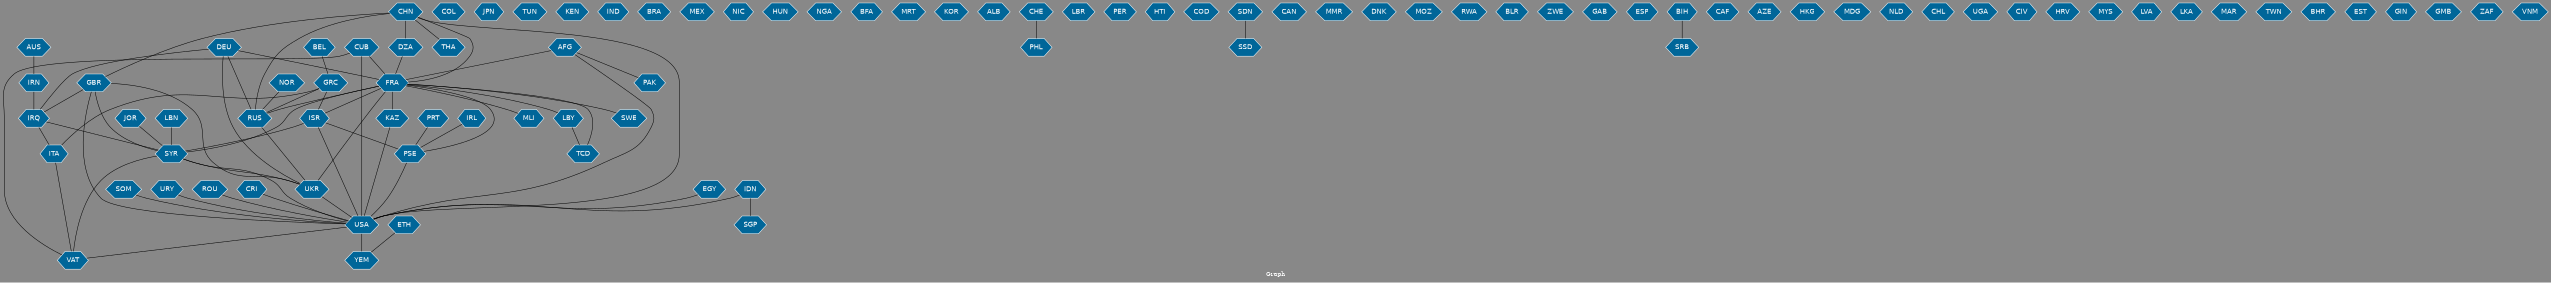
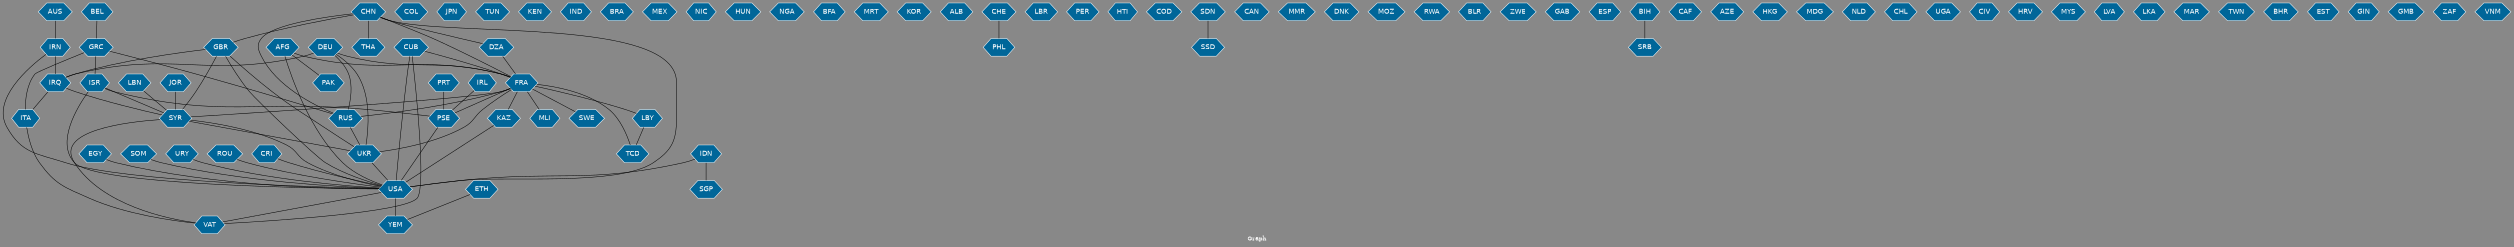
node "NOR": removed
edge "FRA" -- "ISR": removed
edge "IRN" -- "USA": added
